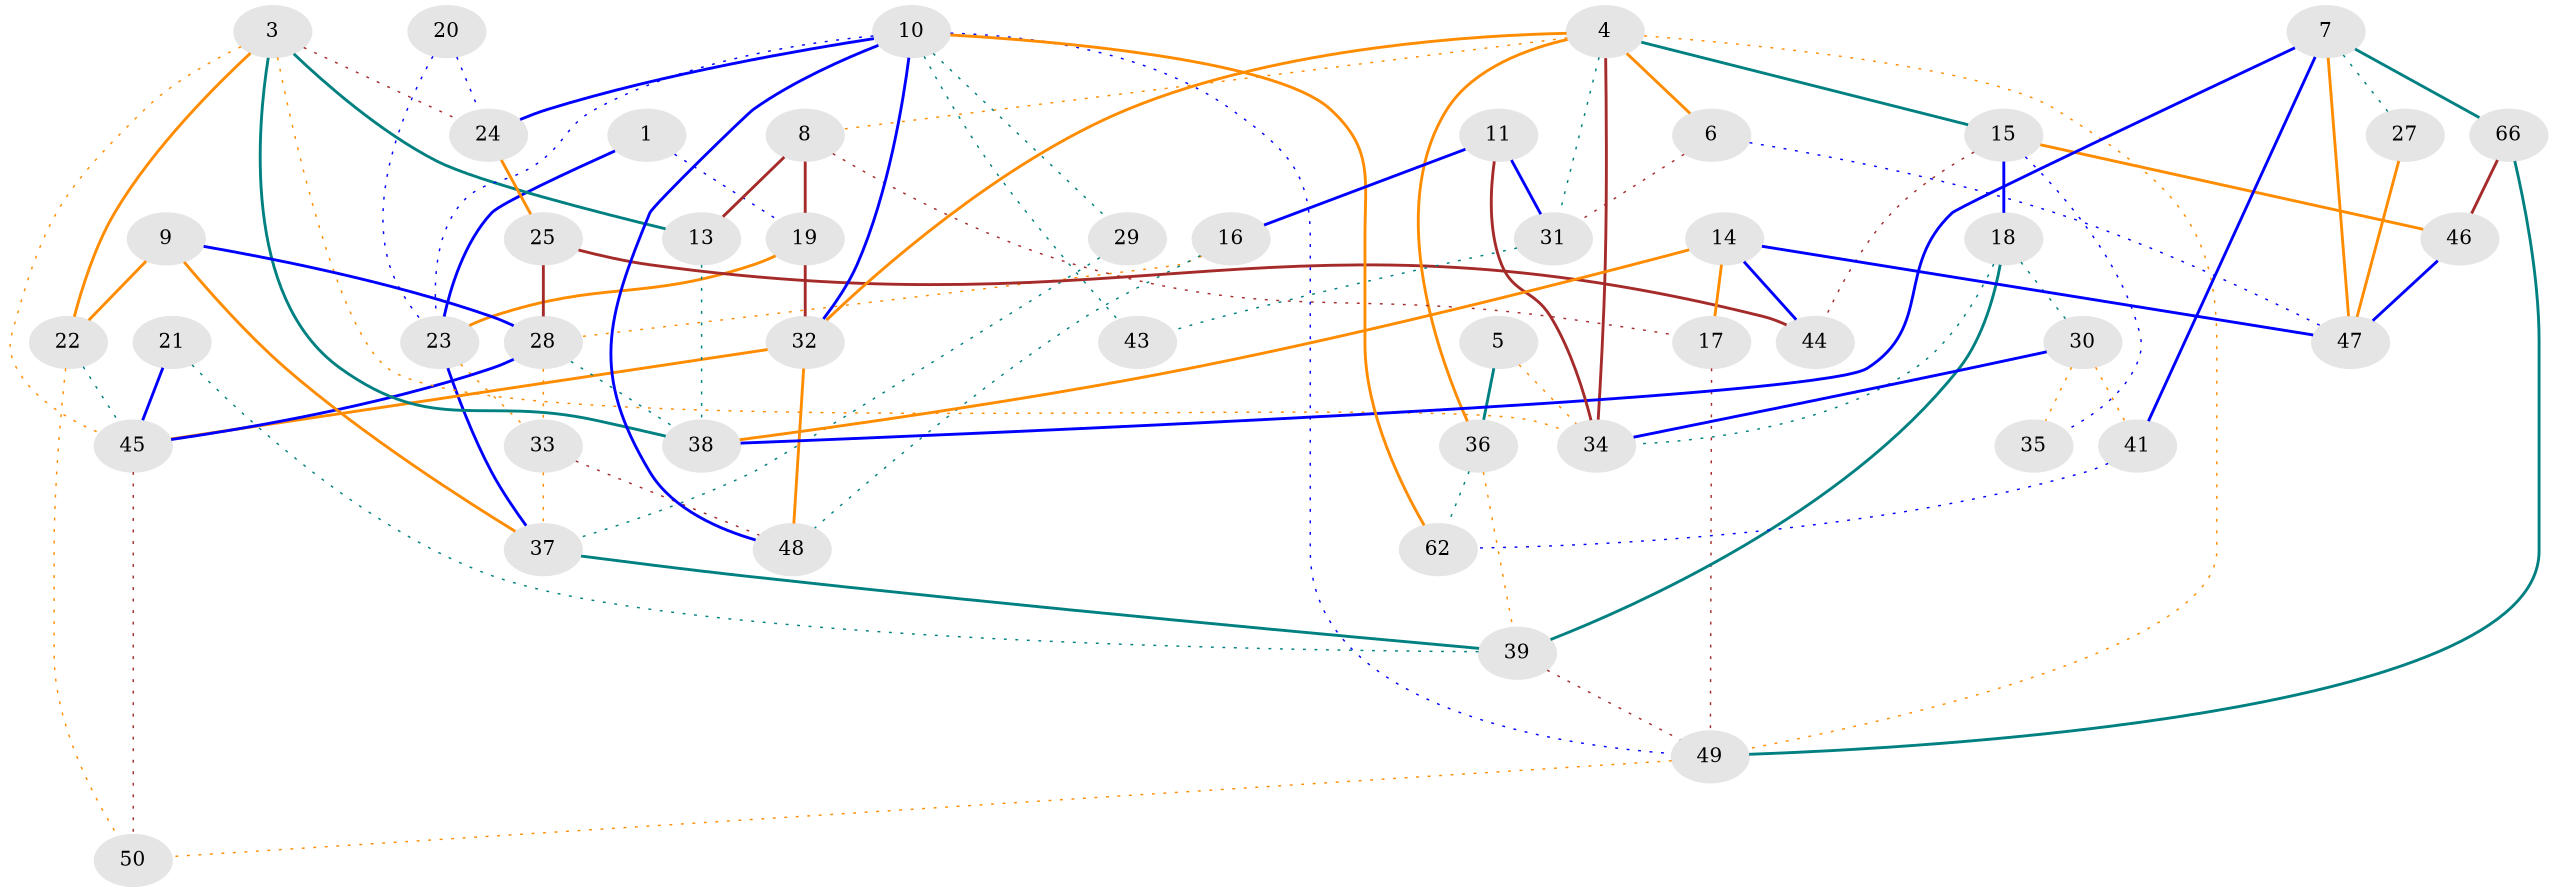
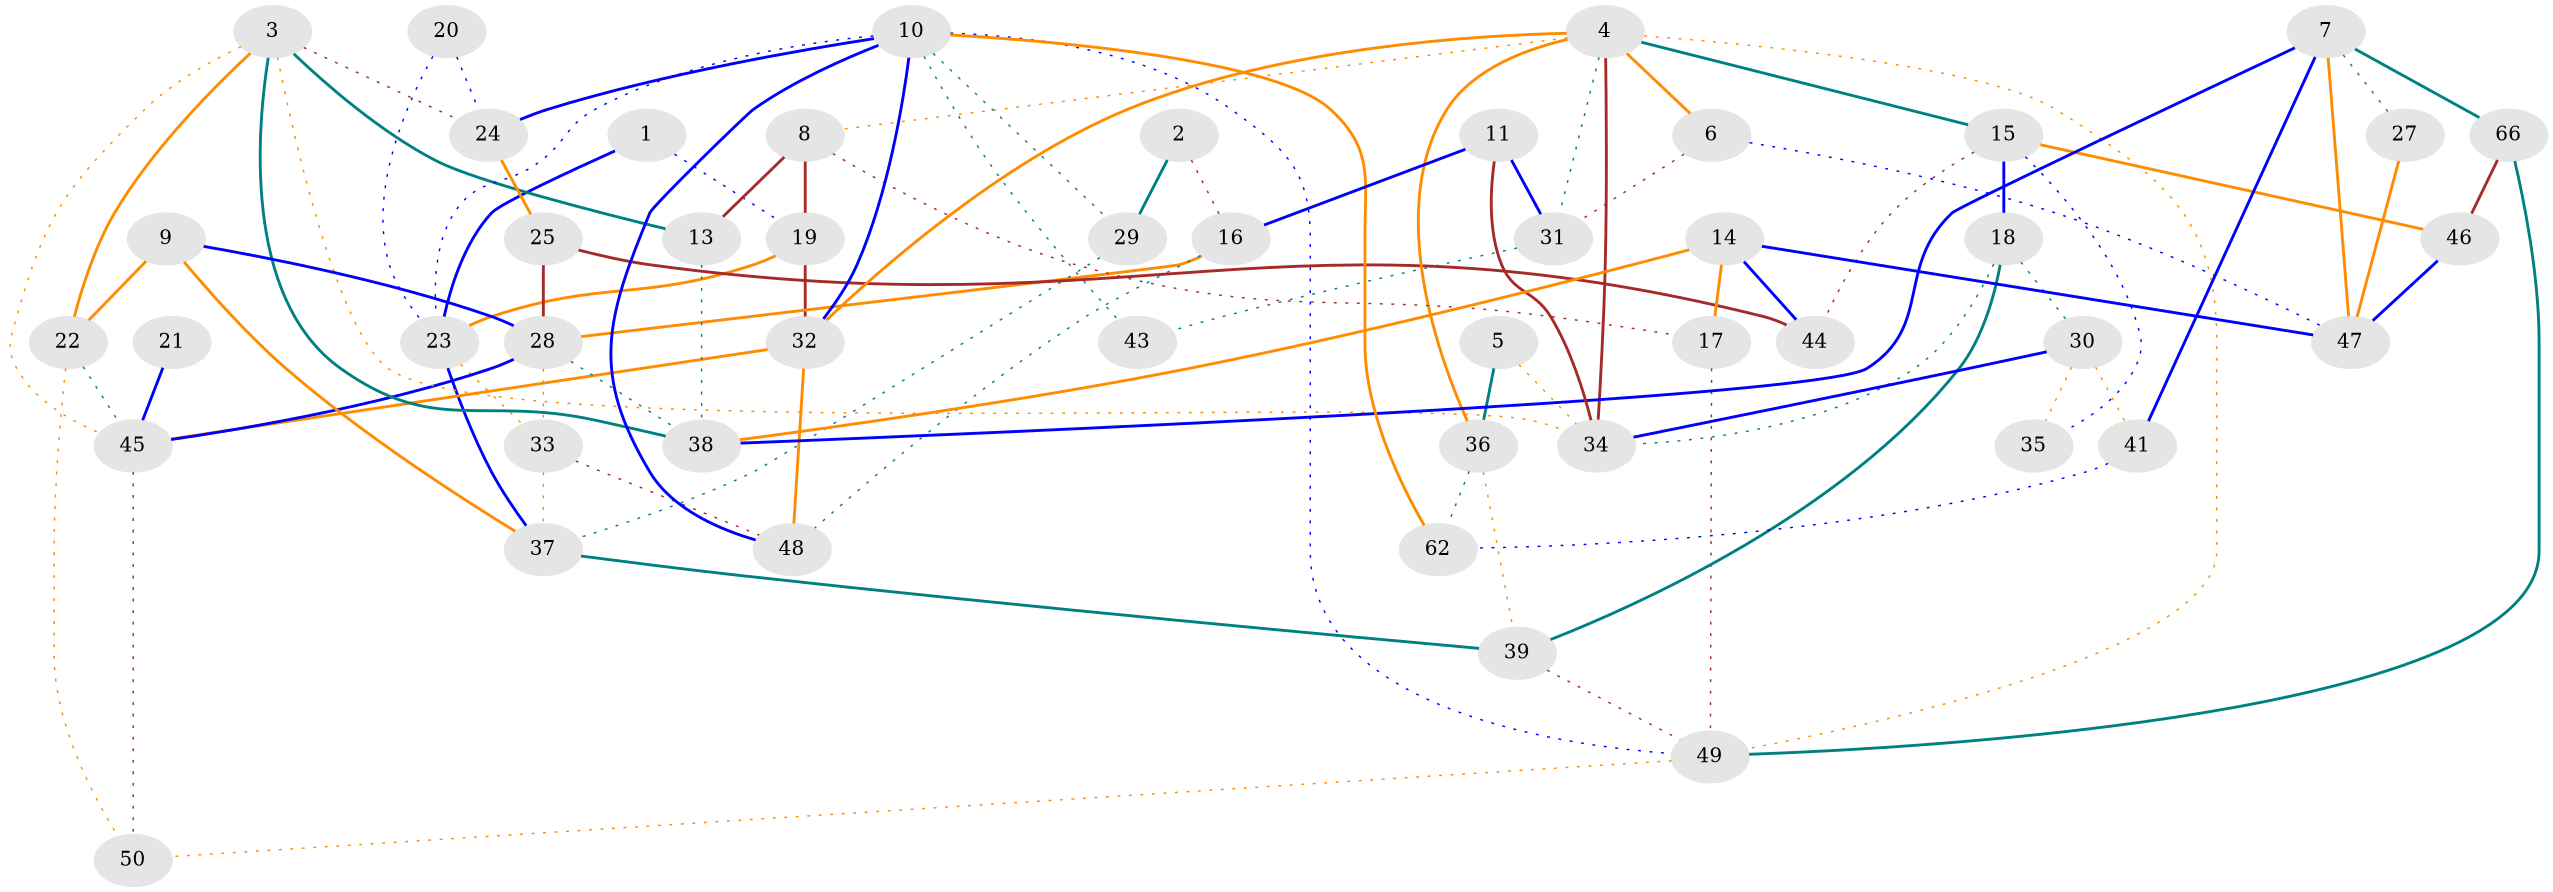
node "2": added
edge "16" -- "28": style dotted -> bold
edge "21" -- "39": removed
